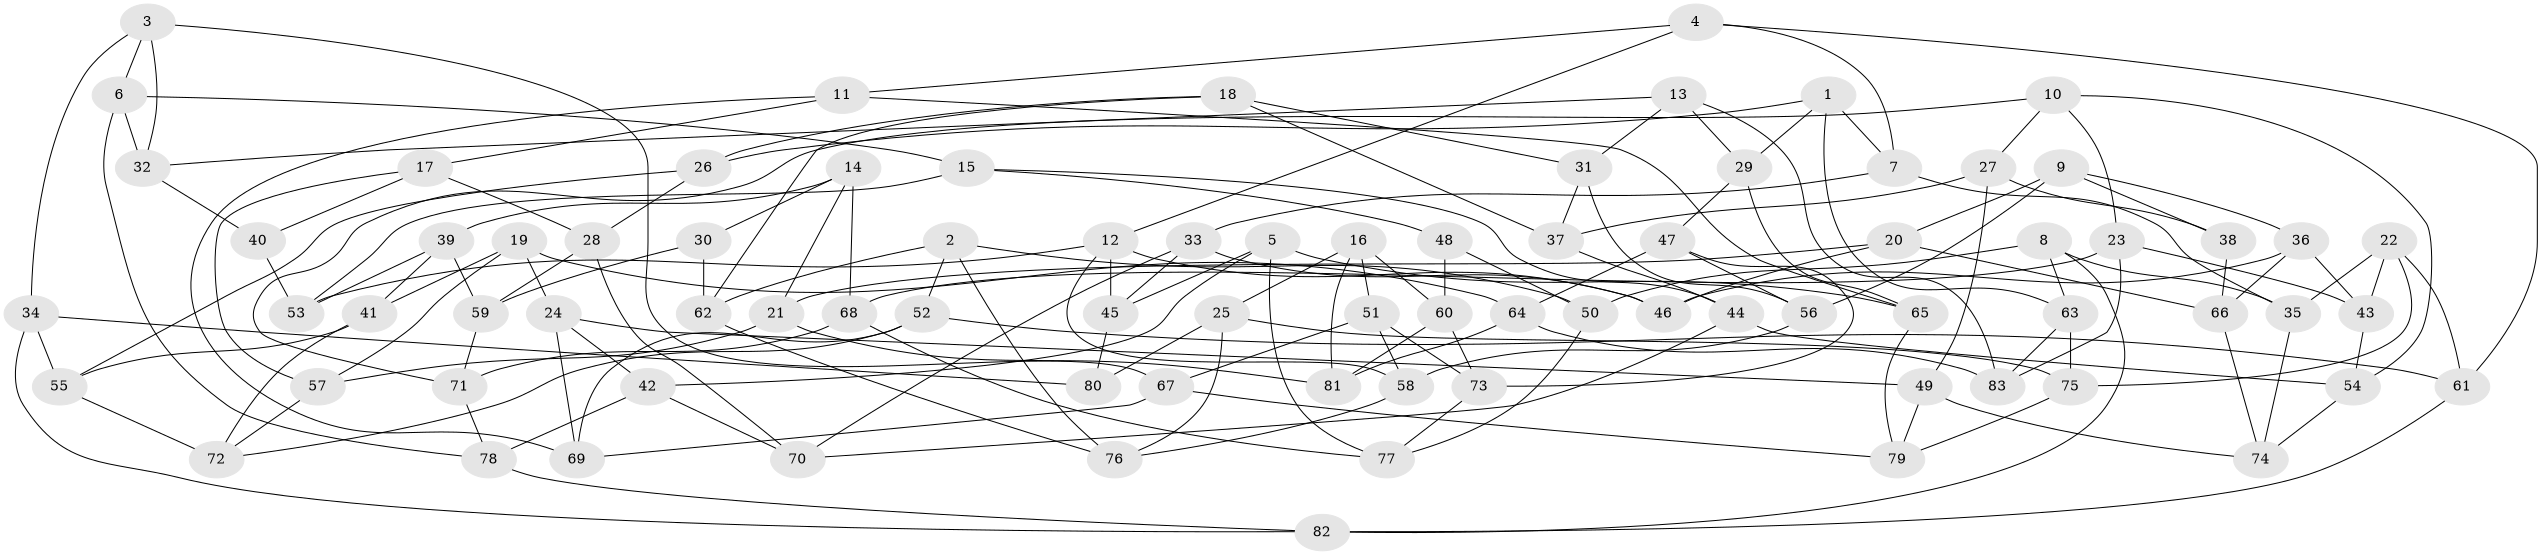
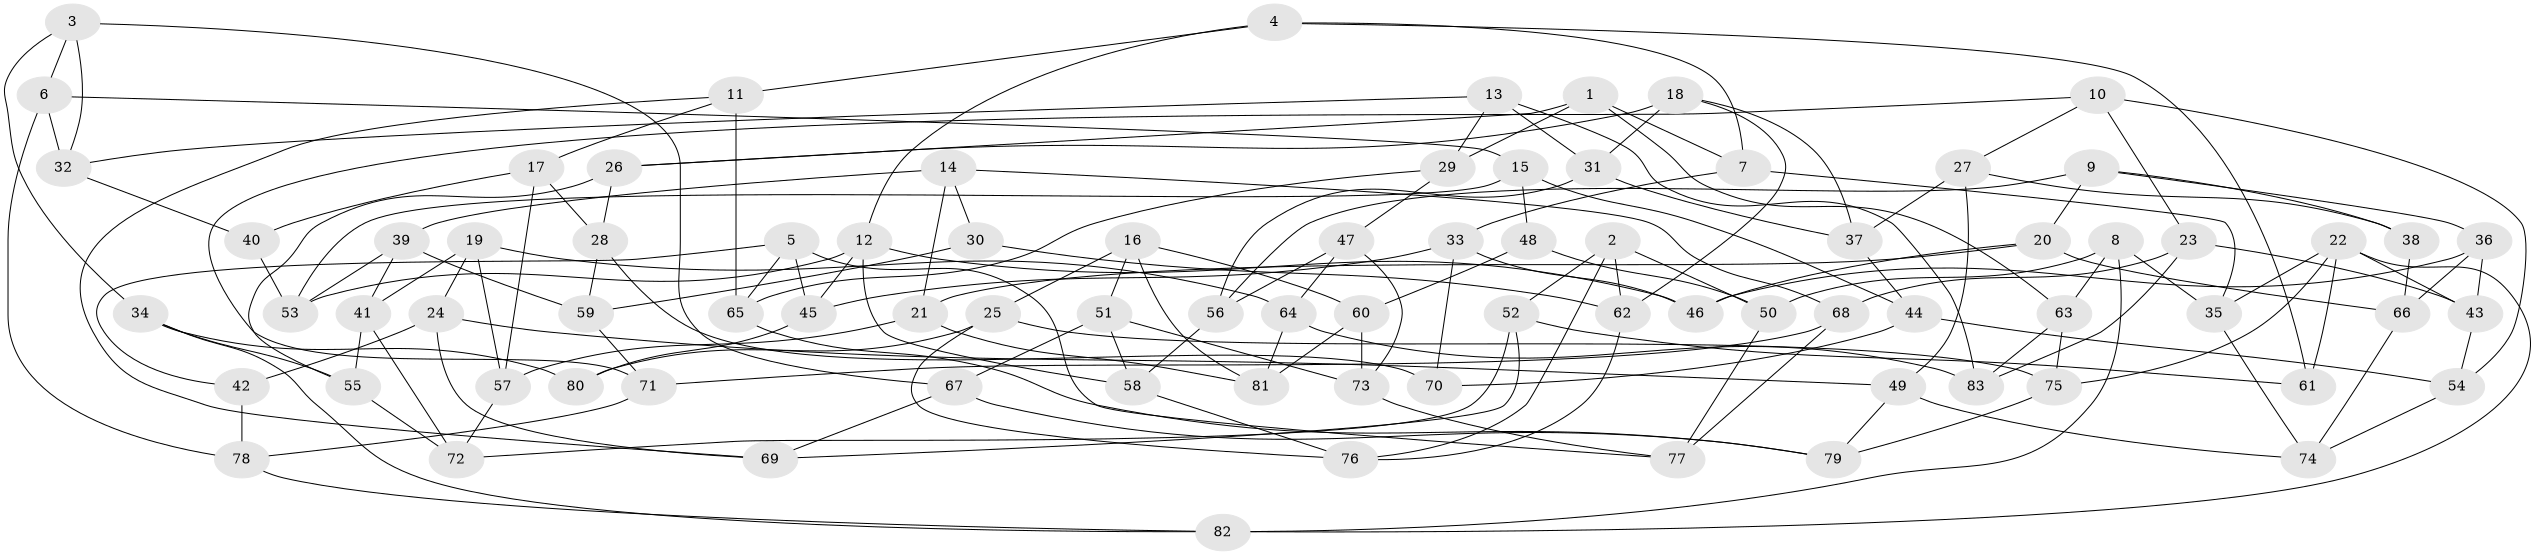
edge "42" -- "70": removed
edge "61" -- "82": now "22" -- "82"
